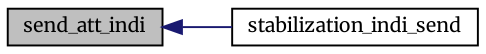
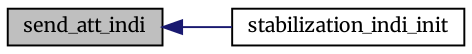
node "stabilization_indi_send": label "stabilization_indi_send" -> "stabilization_indi_init"
